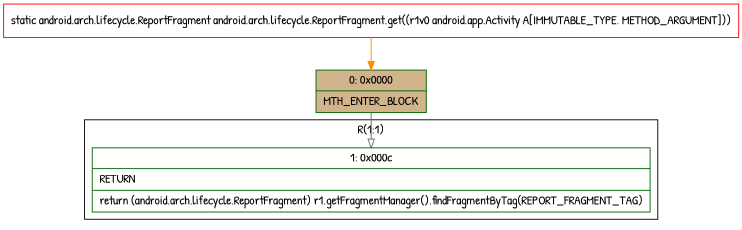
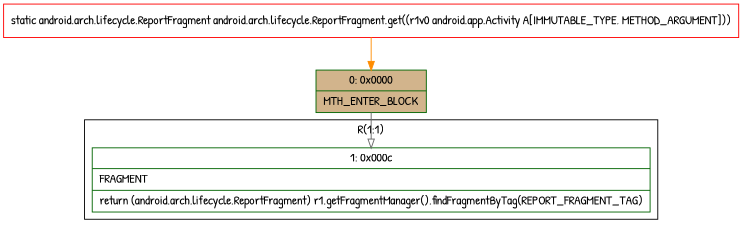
node "1: 0x000c": text "RETURN" -> "FRAGMENT"
